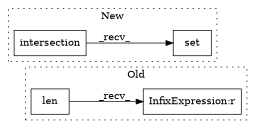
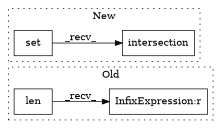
edge "intersection" -> "set": reversed
